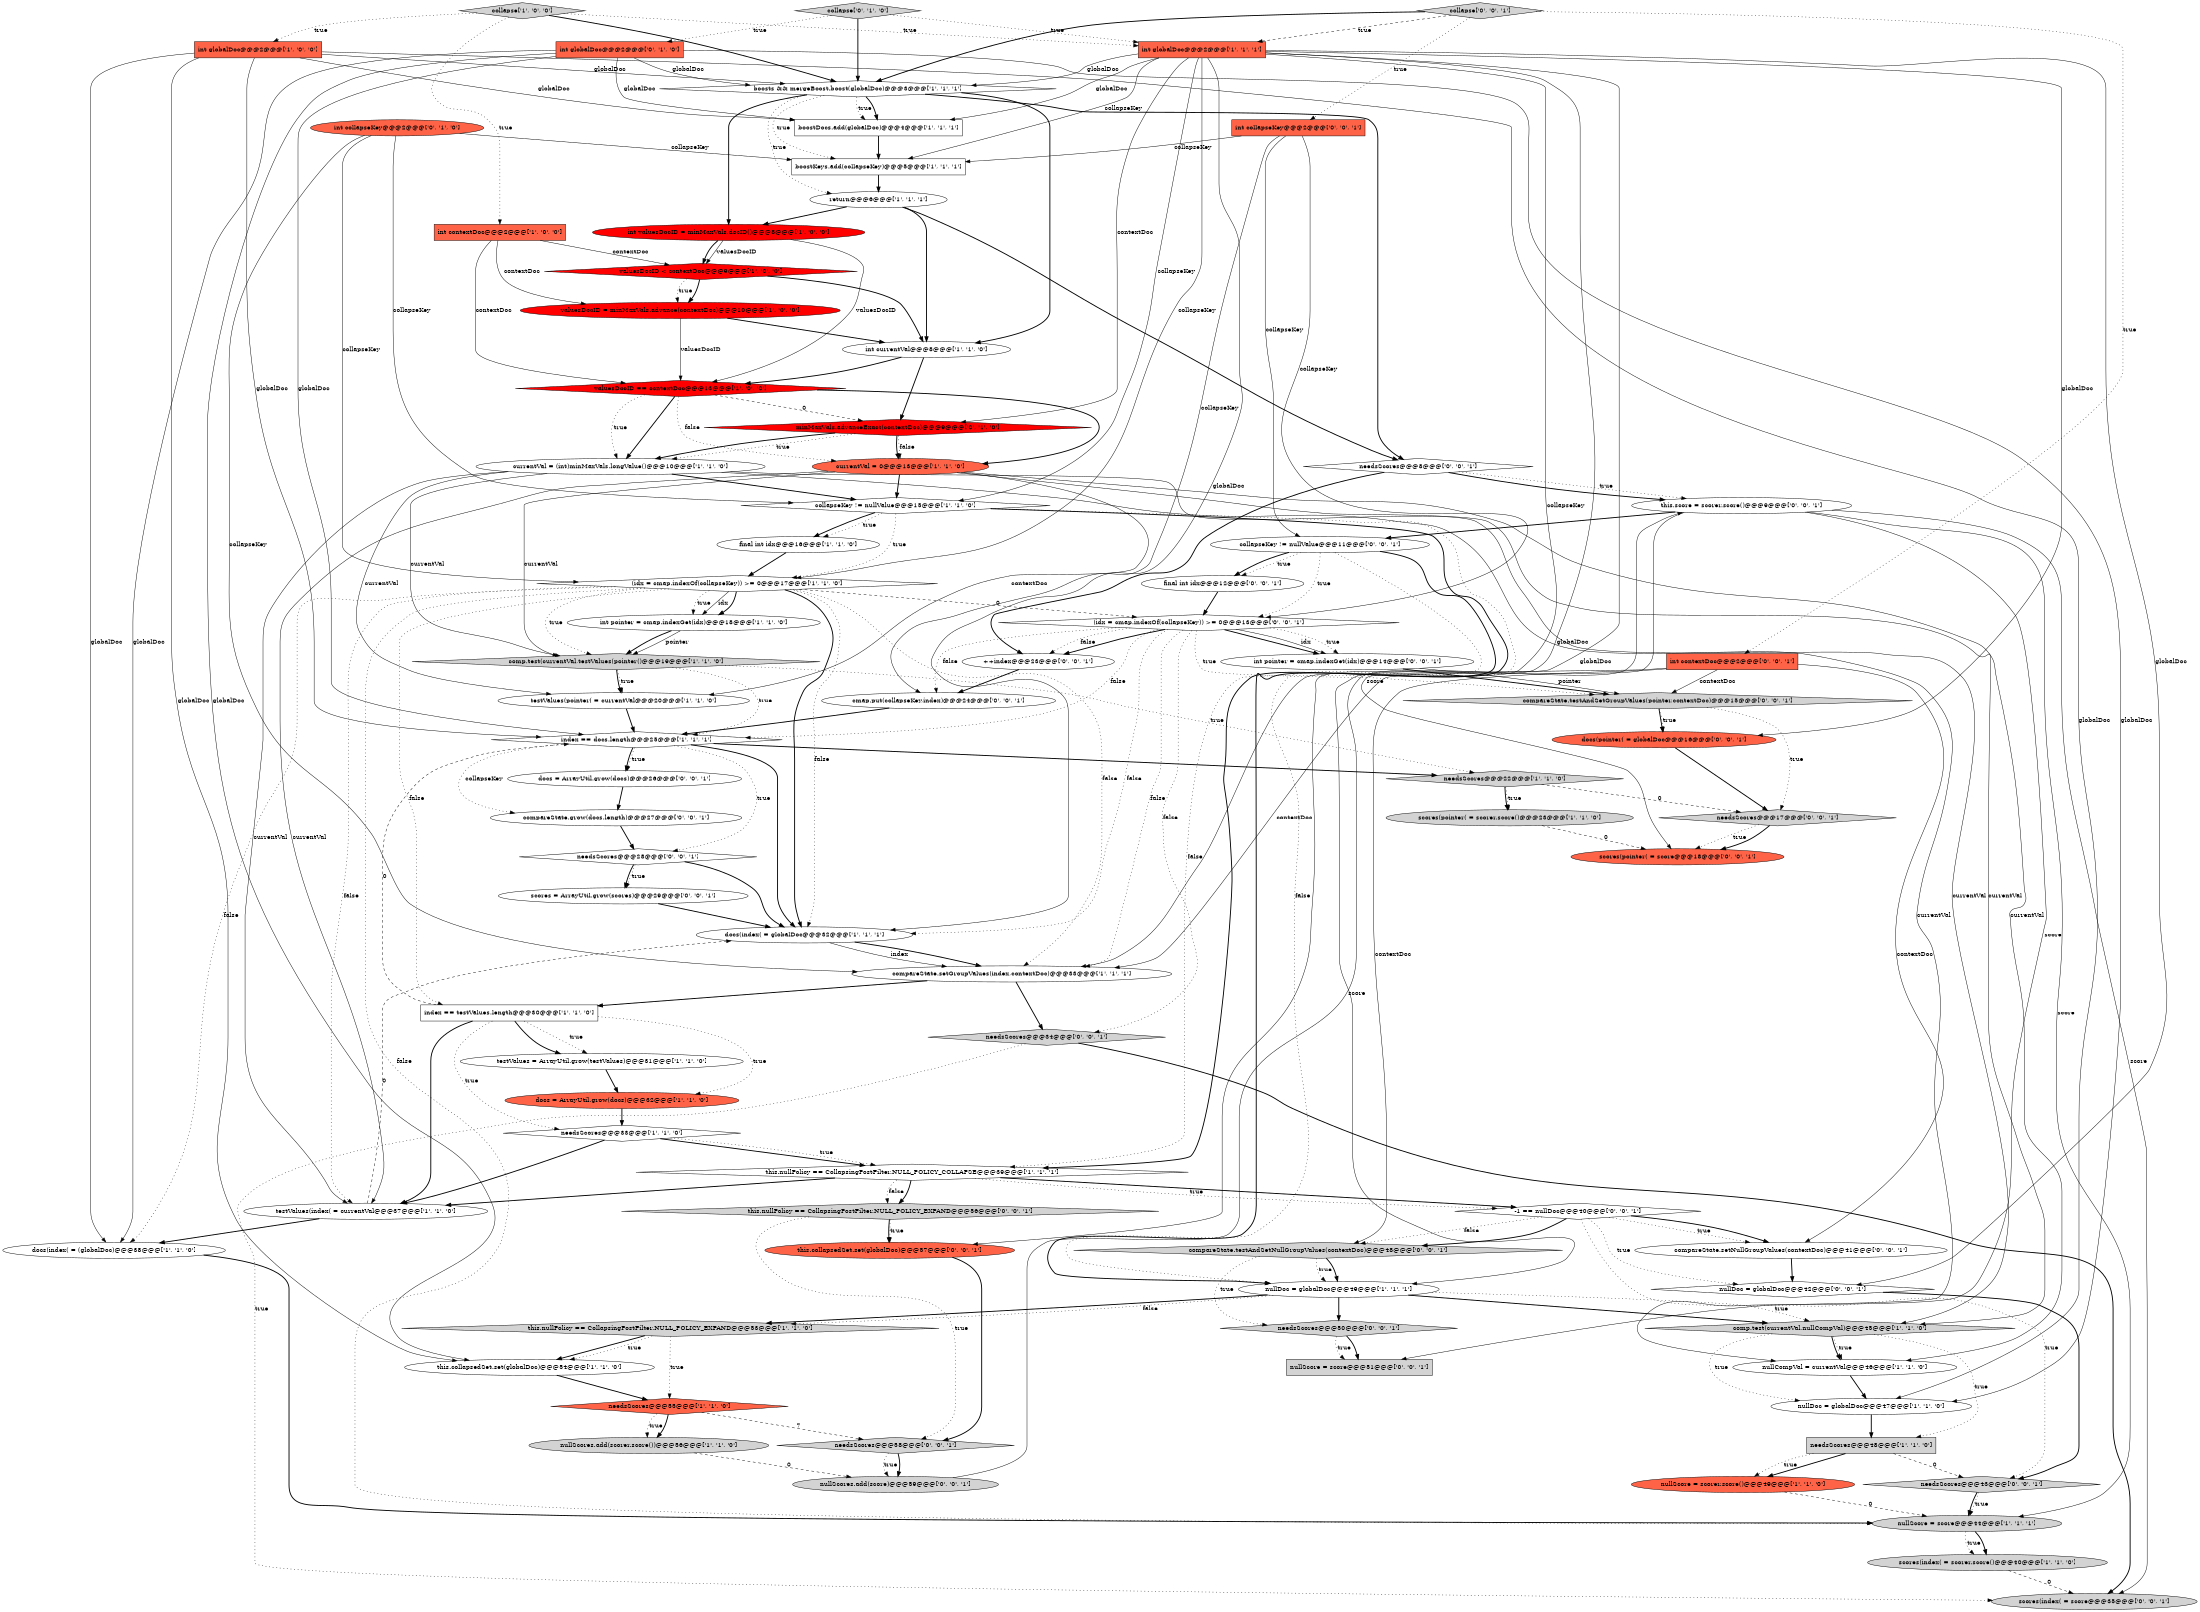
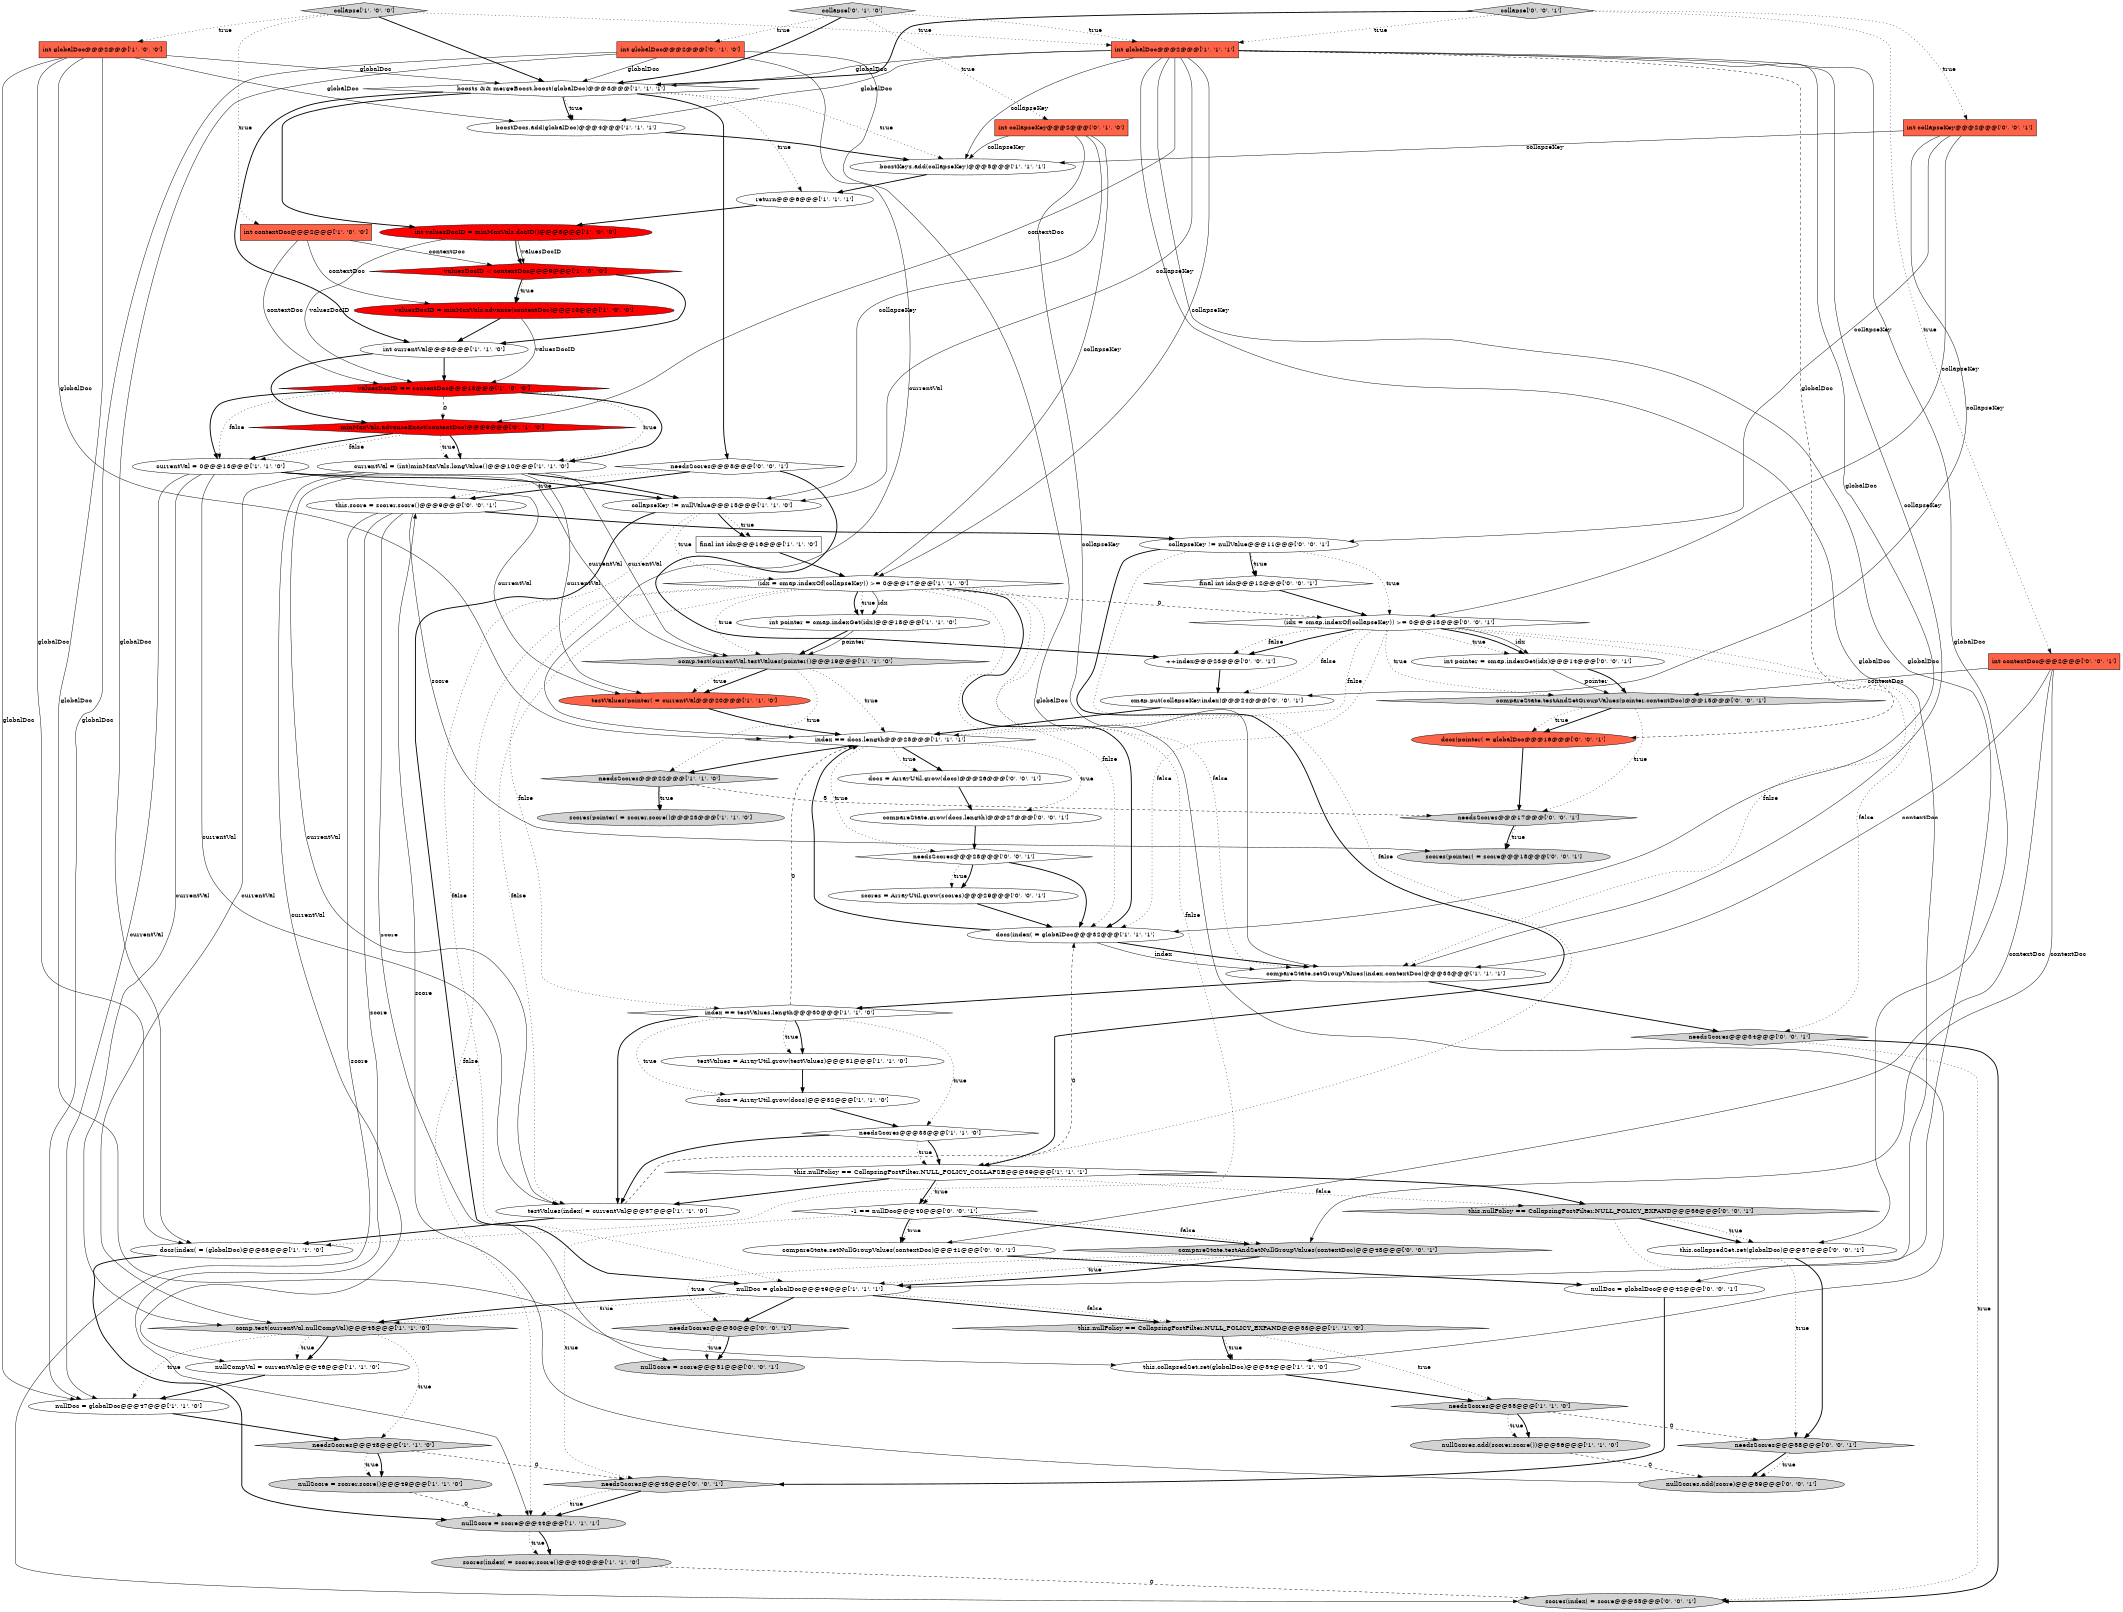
edge "collapse['0', '0', '1']" -> "int globalDoc@@@2@@@['1', '1', '1']": style dashed -> dotted
edge "collapse['0', '1', '0']" -> "int collapseKey@@@2@@@['0', '1', '0']": added, label "true"
edge "int globalDoc@@@2@@@['1', '1', '1']" -> "docs(pointer( = globalDoc@@@16@@@['0', '0', '1']": style solid -> dashed
edge "int globalDoc@@@2@@@['0', '1', '0']" -> "boostDocs.add(globalDoc)@@@4@@@['1', '1', '1']": removed, label "globalDoc"
node "int collapseKey@@@2@@@['0', '1', '0']": shape ellipse -> box
node "boostDocs.add(globalDoc)@@@4@@@['1', '1', '1']": shape box -> ellipse
node "boostKeys.add(collapseKey)@@@5@@@['1', '1', '1']": shape box -> ellipse
edge "return@@@6@@@['1', '1', '1']" -> "int currentVal@@@8@@@['1', '1', '0']": removed
edge "return@@@6@@@['1', '1', '1']" -> "needsScores@@@8@@@['0', '0', '1']": removed
edge "int globalDoc@@@2@@@['0', '1', '0']" -> "index == docs.length@@@25@@@['1', '1', '1']": label "globalDoc" -> "currentVal"
node "currentVal = 0@@@13@@@['1', '1', '0']": fillcolor tomato -> white
node "collapseKey != nullValue@@@15@@@['1', '1', '0']": shape diamond -> ellipse
node "final int idx@@@16@@@['1', '1', '0']": shape ellipse -> box
edge "currentVal = 0@@@13@@@['1', '1', '0']" -> "testValues(pointer( = currentVal@@@20@@@['1', '1', '0']": label "contextDoc" -> "currentVal"
node "final int idx@@@12@@@['0', '0', '1']": shape ellipse -> diamond
edge "currentVal = 0@@@13@@@['1', '1', '0']" -> "nullCompVal = currentVal@@@46@@@['1', '1', '0']": now "currentVal = 0@@@13@@@['1', '1', '0']" -> "nullDoc = globalDoc@@@47@@@['1', '1', '0']"
node "testValues(pointer( = currentVal@@@20@@@['1', '1', '0']": fillcolor white -> tomato
edge "index == docs.length@@@25@@@['1', '1', '1']" -> "compareState.grow(docs.length)@@@27@@@['0', '0', '1']": label "collapseKey" -> "true"
edge "needsScores@@@22@@@['1', '1', '0']" -> "needsScores@@@17@@@['0', '0', '1']": label "0" -> "5"
edge "index == docs.length@@@25@@@['1', '1', '1']" -> "docs(index( = globalDoc@@@32@@@['1', '1', '1']": reversed
edge "scores(pointer( = scorer.score()@@@23@@@['1', '1', '0']" -> "scores(pointer( = score@@@18@@@['0', '0', '1']": removed, label "0"
node "scores(pointer( = score@@@18@@@['0', '0', '1']": fillcolor tomato -> lightgray
node "index == testValues.length@@@30@@@['1', '1', '0']": shape box -> diamond
node "docs = ArrayUtil.grow(docs)@@@32@@@['1', '1', '0']": fillcolor tomato -> white
node "this.collapsedSet.set(globalDoc)@@@57@@@['0', '0', '1']": fillcolor tomato -> white
edge "-1 == nullDoc@@@40@@@['0', '0', '1']" -> "nullDoc = globalDoc@@@42@@@['0', '0', '1']": removed, label "true"
node "nullDoc = globalDoc@@@42@@@['0', '0', '1']": shape diamond -> ellipse
node "nullScore = score@@@51@@@['0', '0', '1']": shape box -> ellipse
node "needsScores@@@55@@@['1', '1', '0']": fillcolor tomato -> lightgray
edge "needsScores@@@55@@@['1', '1', '0']" -> "needsScores@@@58@@@['0', '0', '1']": label "7" -> "0"
node "needsScores@@@48@@@['1', '1', '0']": shape box -> diamond
node "nullScore = scorer.score()@@@49@@@['1', '1', '0']": fillcolor tomato -> lightgray
